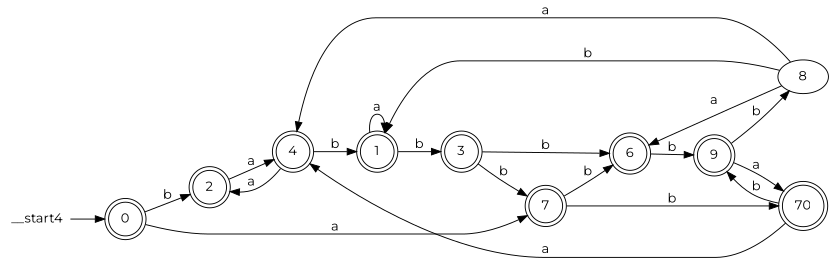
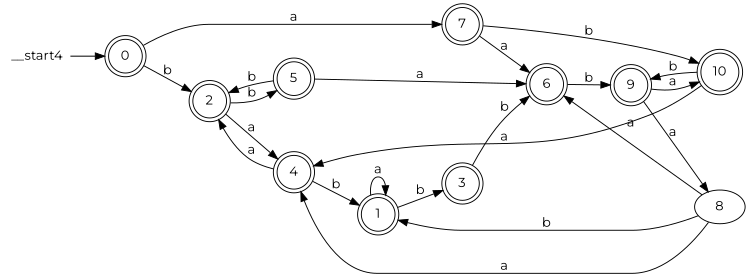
node "5": added
edge "9" -> "8": label "b" -> "a"
edge "7" -> "6": label "b" -> "a"
edge "3" -> "7": removed, label "b"
node "70": label "70" -> "10"
